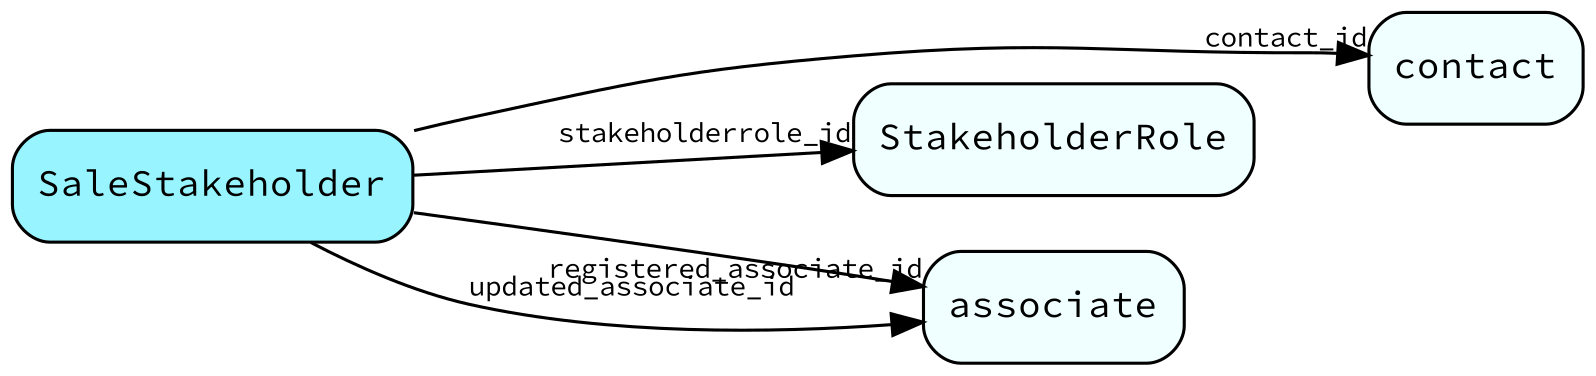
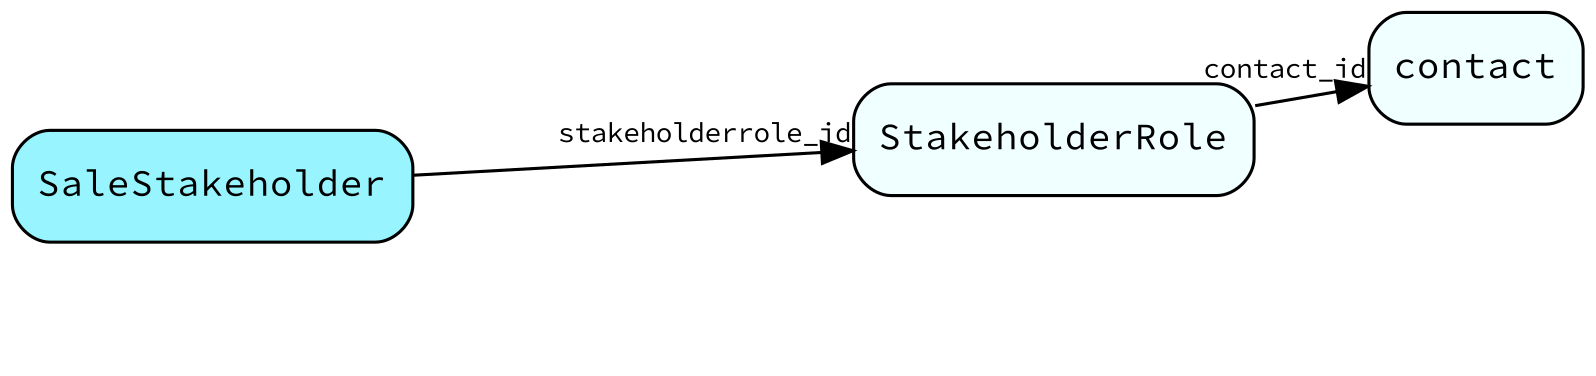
edge "SaleStakeholder" -> "contact": now "StakeholderRole" -> "contact"
node "associate": removed
